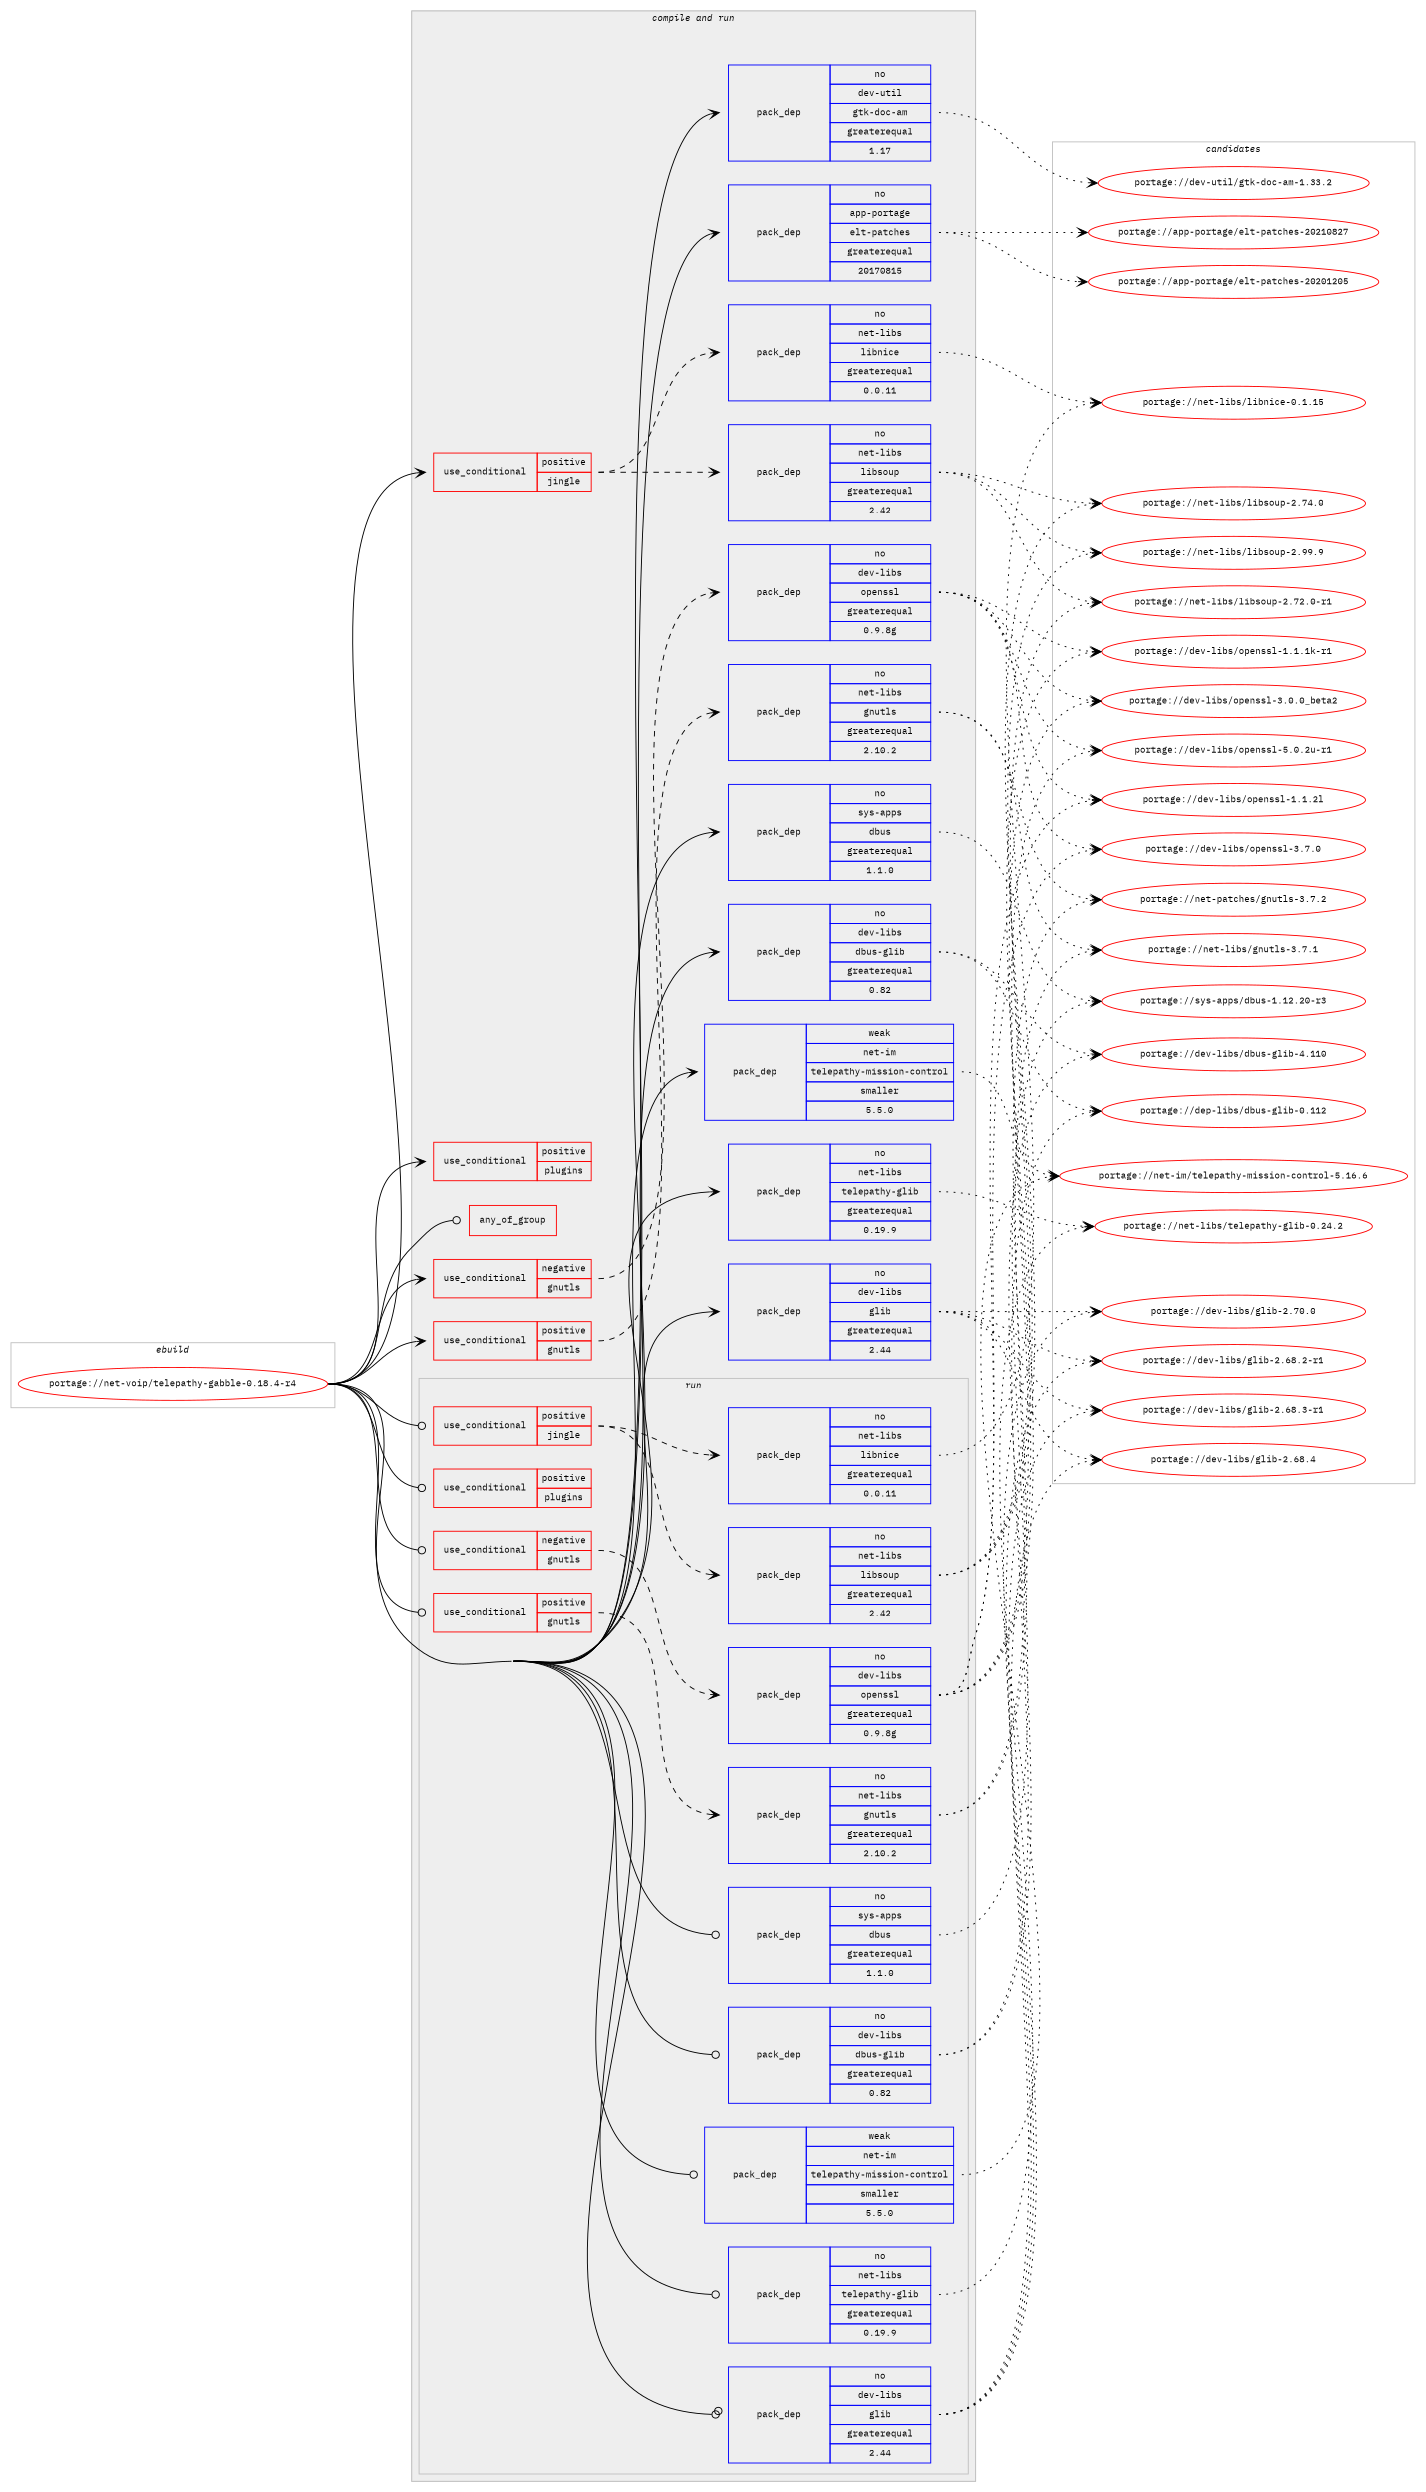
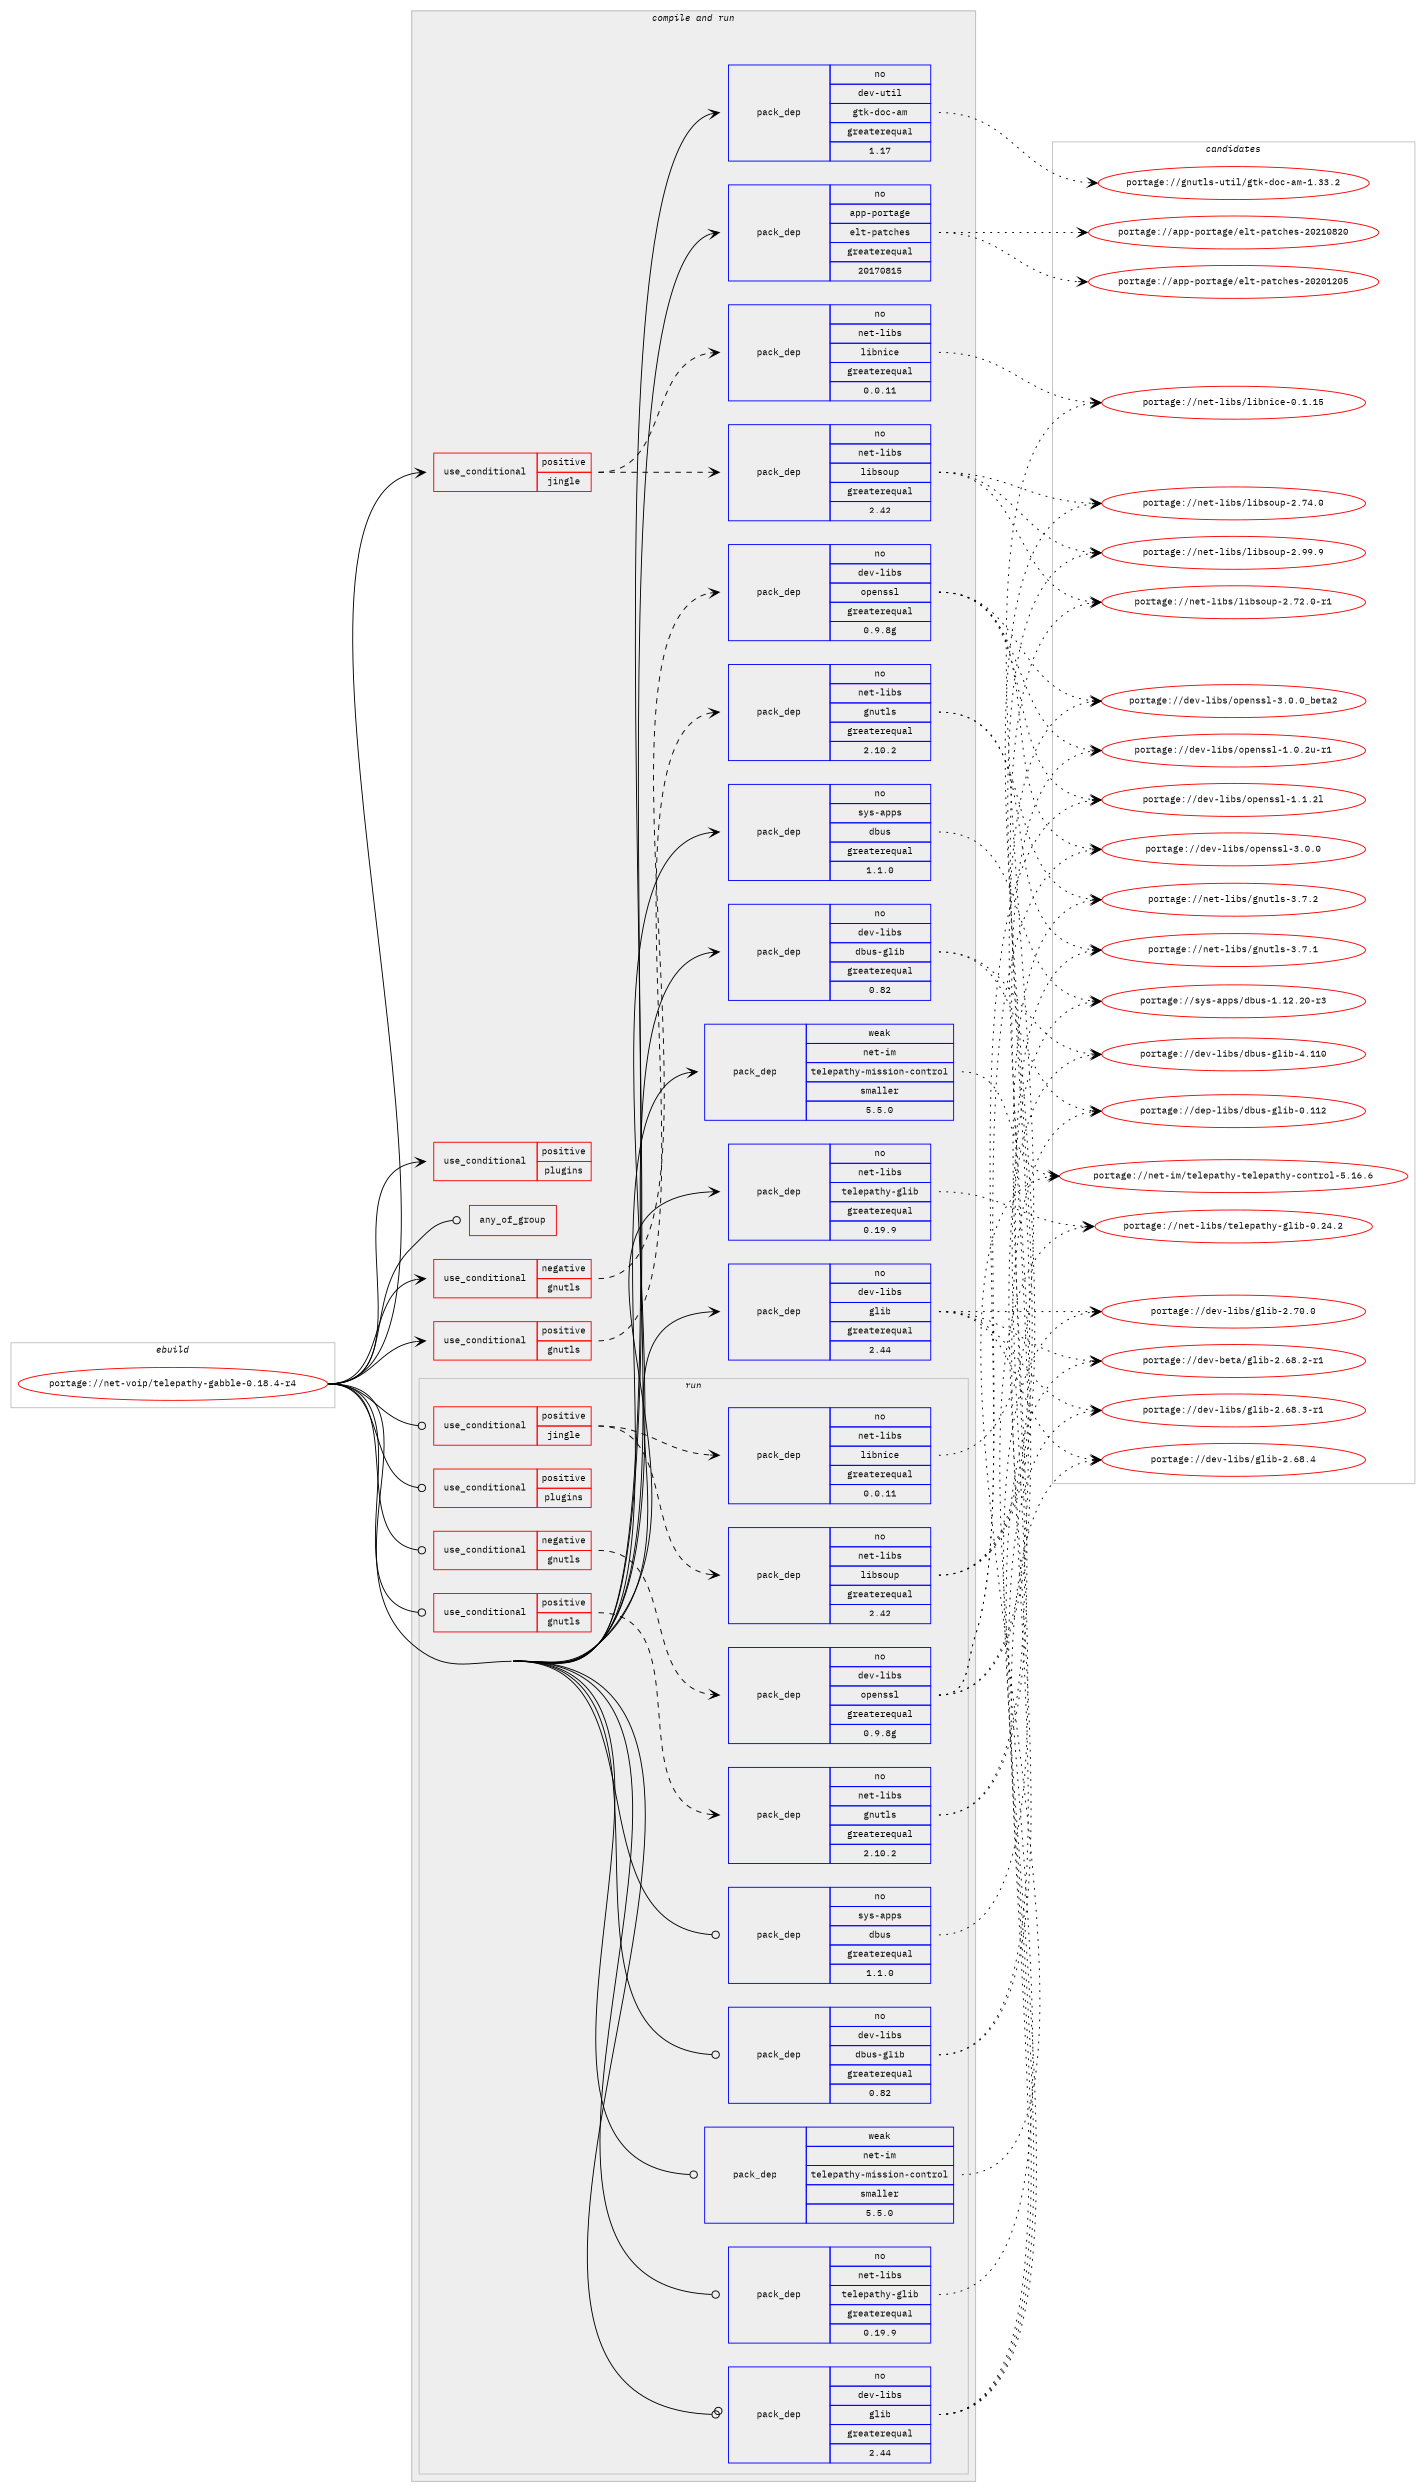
node "portage://dev-util/gtk-doc-am-1.33.2": label "portage://dev-util/gtk-doc-am-1.33.2" -> "portage://gnutls-util/gtk-doc-am-1.33.2"
node "portage://app-portage/elt-patches-20210827": label "portage://app-portage/elt-patches-20210827" -> "portage://app-portage/elt-patches-20210820"
node "portage://dev-libs/openssl-1.1.1k-r1": removed
node "portage://dev-libs/openssl-5.0.2u-r1": label "portage://dev-libs/openssl-5.0.2u-r1" -> "portage://dev-libs/openssl-1.0.2u-r1"
node "portage://dev-libs/openssl-3.7.0": label "portage://dev-libs/openssl-3.7.0" -> "portage://dev-libs/openssl-3.0.0"
node "portage://net-patches/gnutls-3.7.2": label "portage://net-patches/gnutls-3.7.2" -> "portage://net-libs/gnutls-3.7.2"
node "portage://net-im/telepathy-mission-control-5.16.6": label "portage://net-im/telepathy-mission-control-5.16.6" -> "portage://net-im/telepathy-telepathy-control-5.16.6"
node "portage://dev-libs/glib-2.68.2-r1": label "portage://dev-libs/glib-2.68.2-r1" -> "portage://dev-beta/glib-2.68.2-r1"
